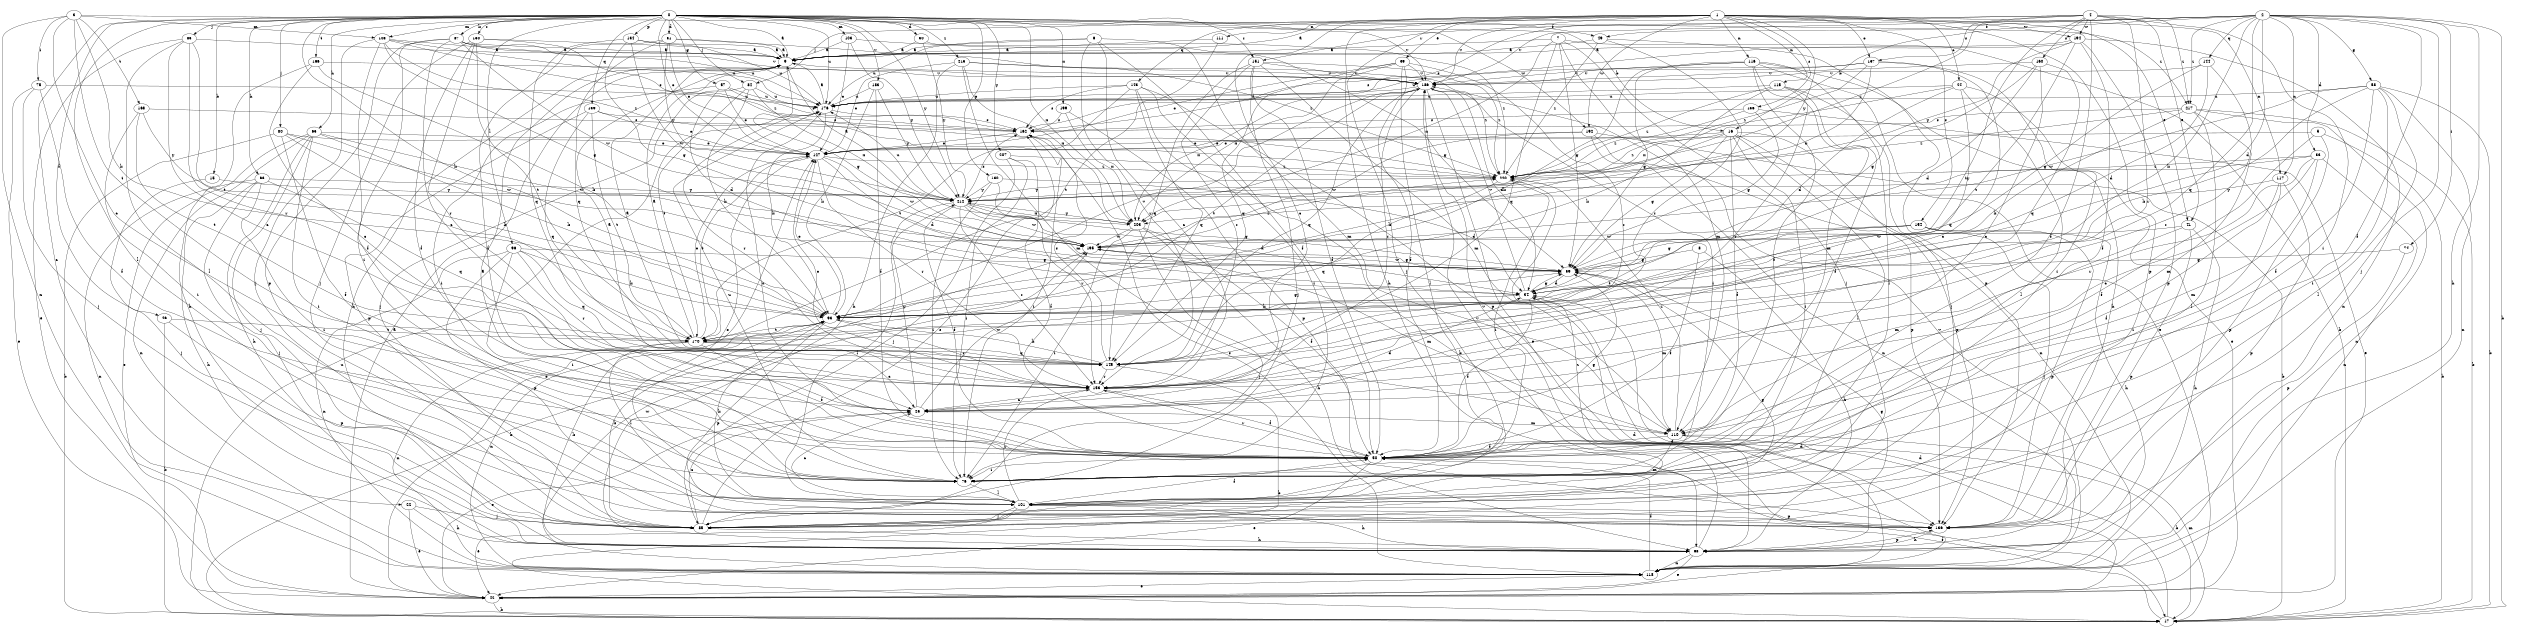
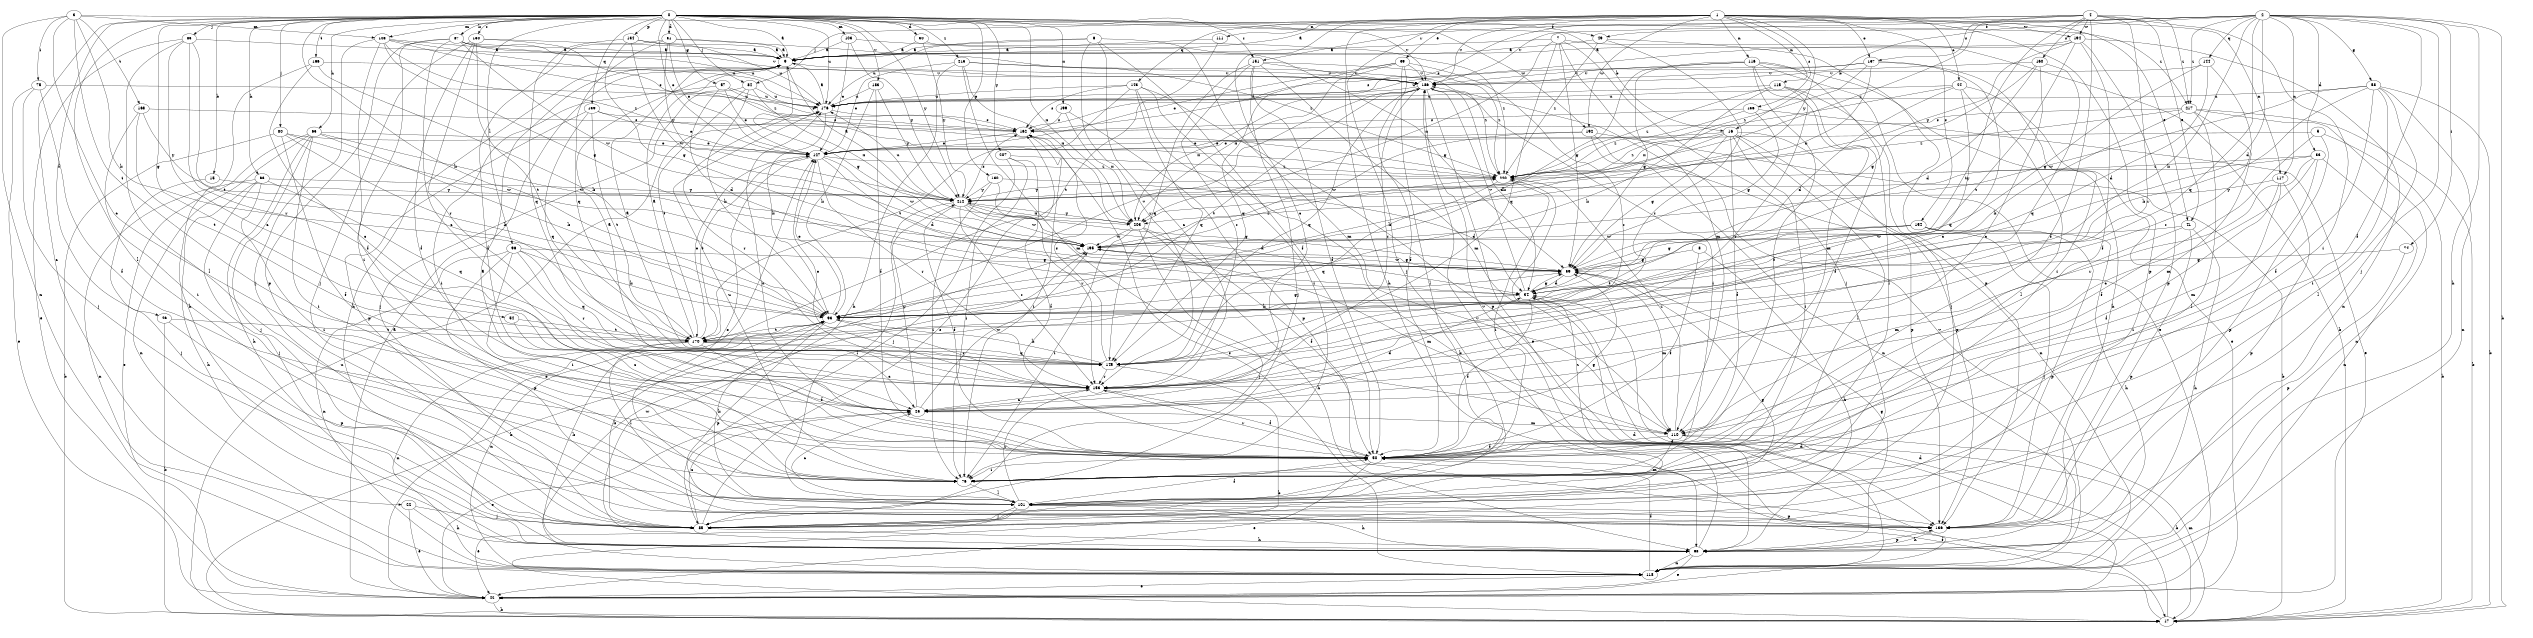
node "54": added
